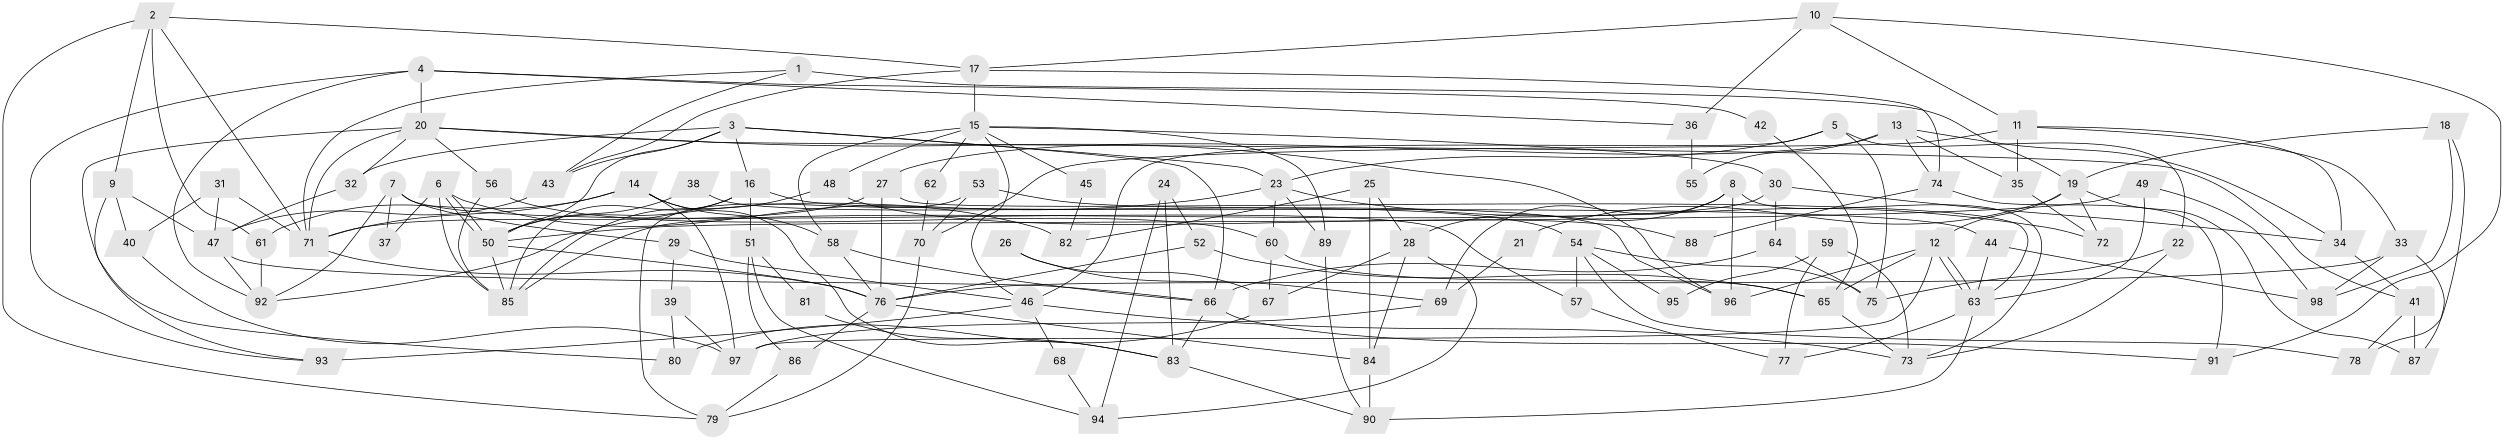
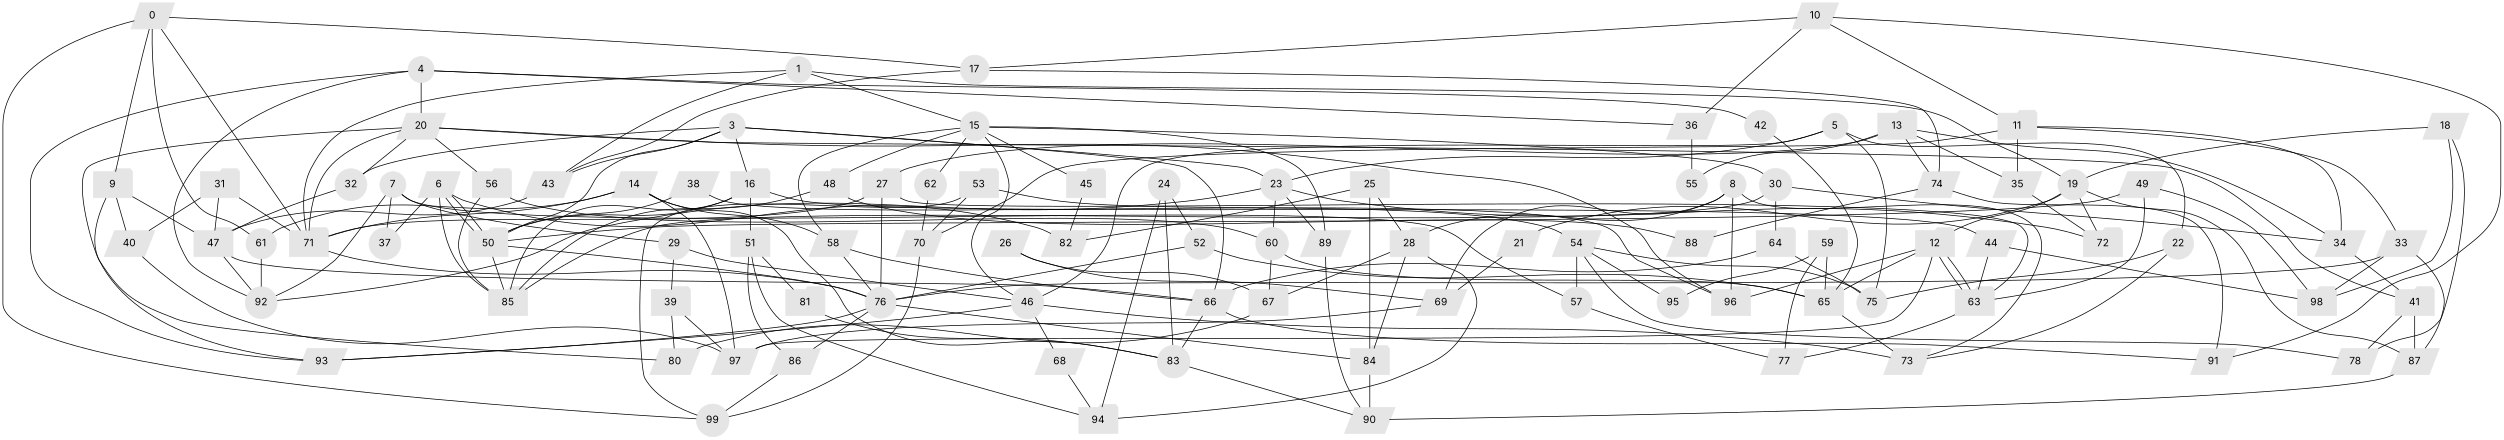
node "2": label "2" -> "0"
edge "17" -- "15": now "1" -- "15"
edge "59" -- "73": now "59" -- "65"
edge "76" -- "93": added
edge "63" -- "90": now "87" -- "90"
node "79": label "79" -> "99"
